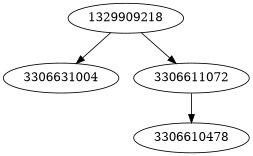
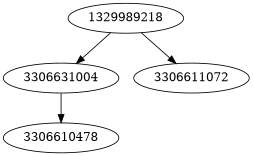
node "1329909218": label "1329909218" -> "1329989218"
edge "3306611072" -> "3306610478": now "3306631004" -> "3306610478"
